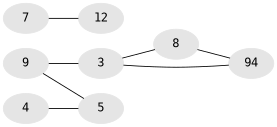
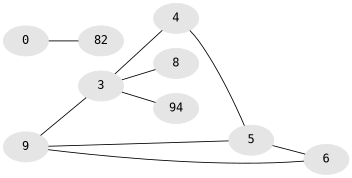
node "7": label "7" -> "0"
node "12": label "12" -> "82"
edge "4" -- "3": added
edge "8" -- "94": removed
node "6": added
